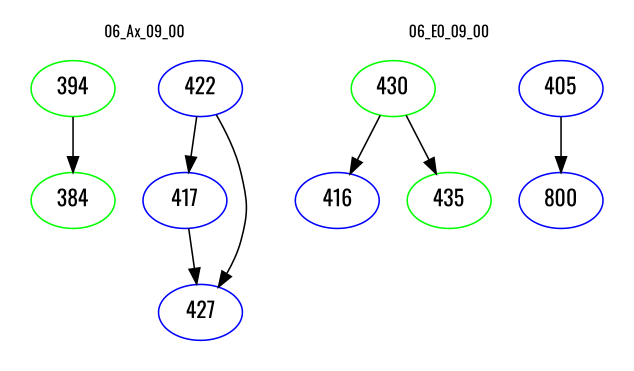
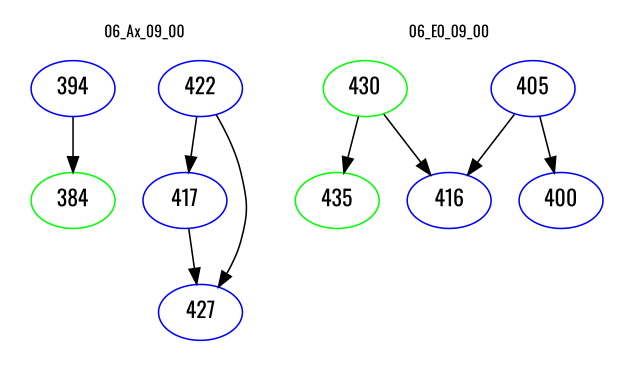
node "394": color green -> blue
edge "405" -> "416": added
node "800": label "800" -> "400"
